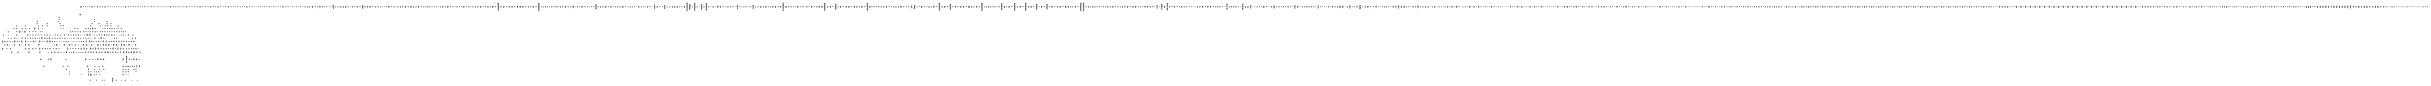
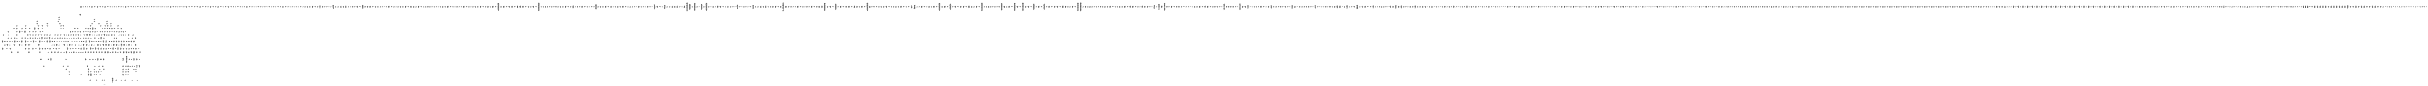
node "# 0x2b27 JUMPDEST PUSHX LogicData GT ISZERO PUSHX Data JUMPI": removed
